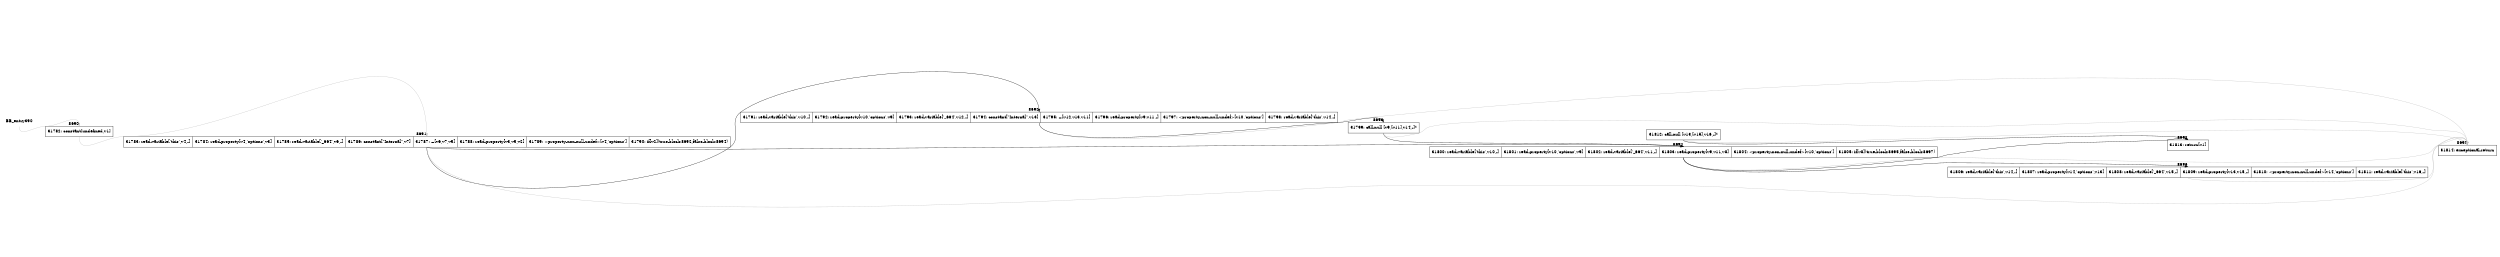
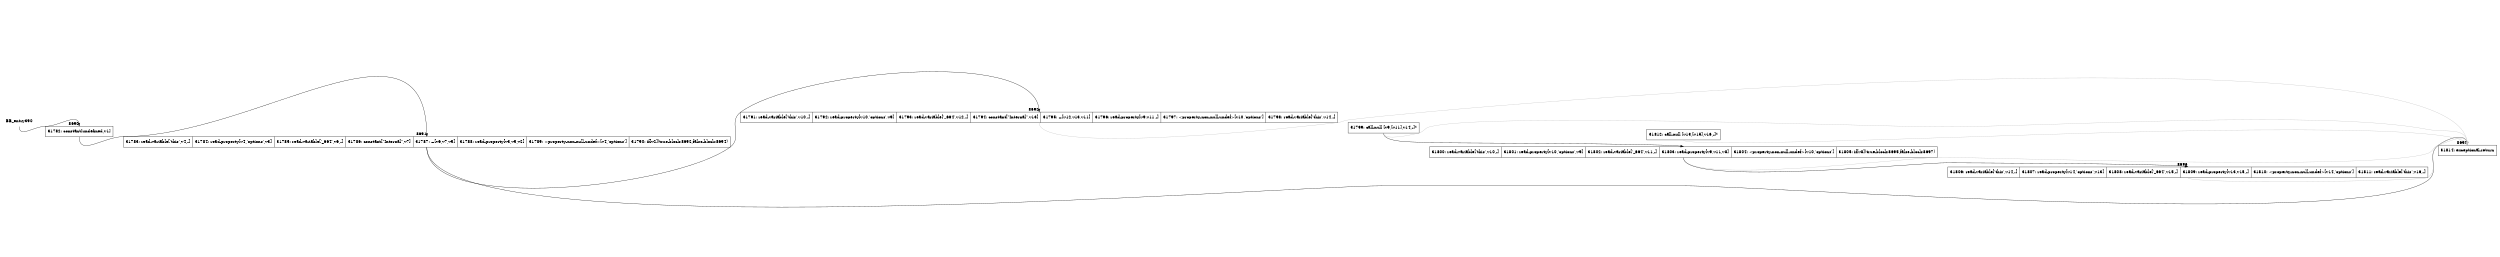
edge "31782: constant[undefined,v1]" -> "31783: read-variable['this',v4,-]": color gray -> black
edge "BB_entry390" -> "31782: constant[undefined,v1]": color gray -> black
edge "31791: read-variable['this',v10,-]" -> "31799: call-null [v9,[v11],v14,-]*": removed
node "31813: return[v1]": removed
edge "31783: read-variable['this',v4,-]" -> "31800: read-variable['this',v10,-]": removed
edge "31783: read-variable['this',v4,-]" -> "31814: exceptional-return": color gray -> black
